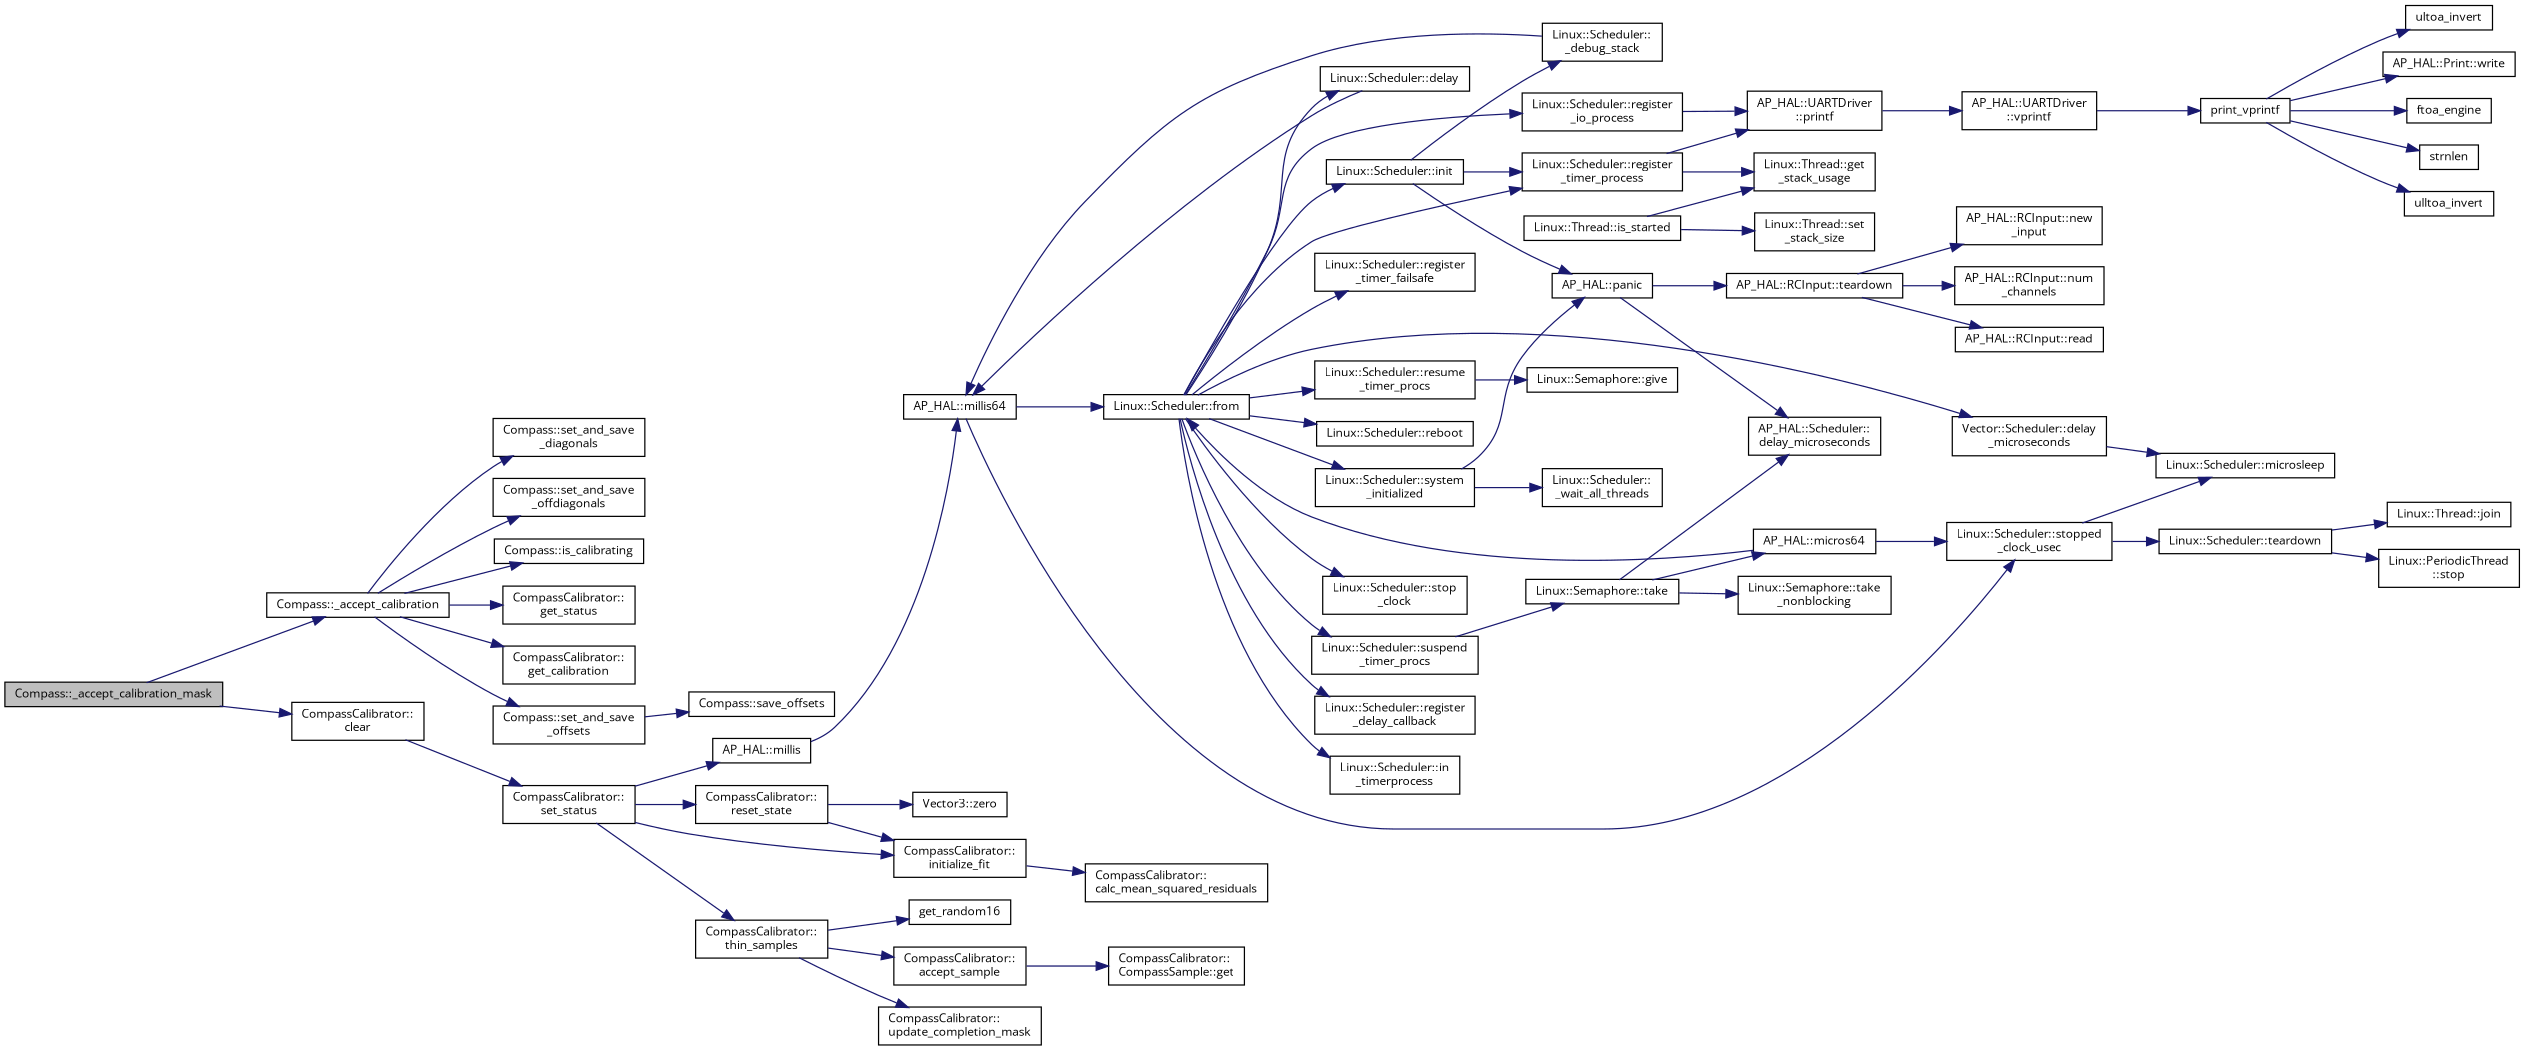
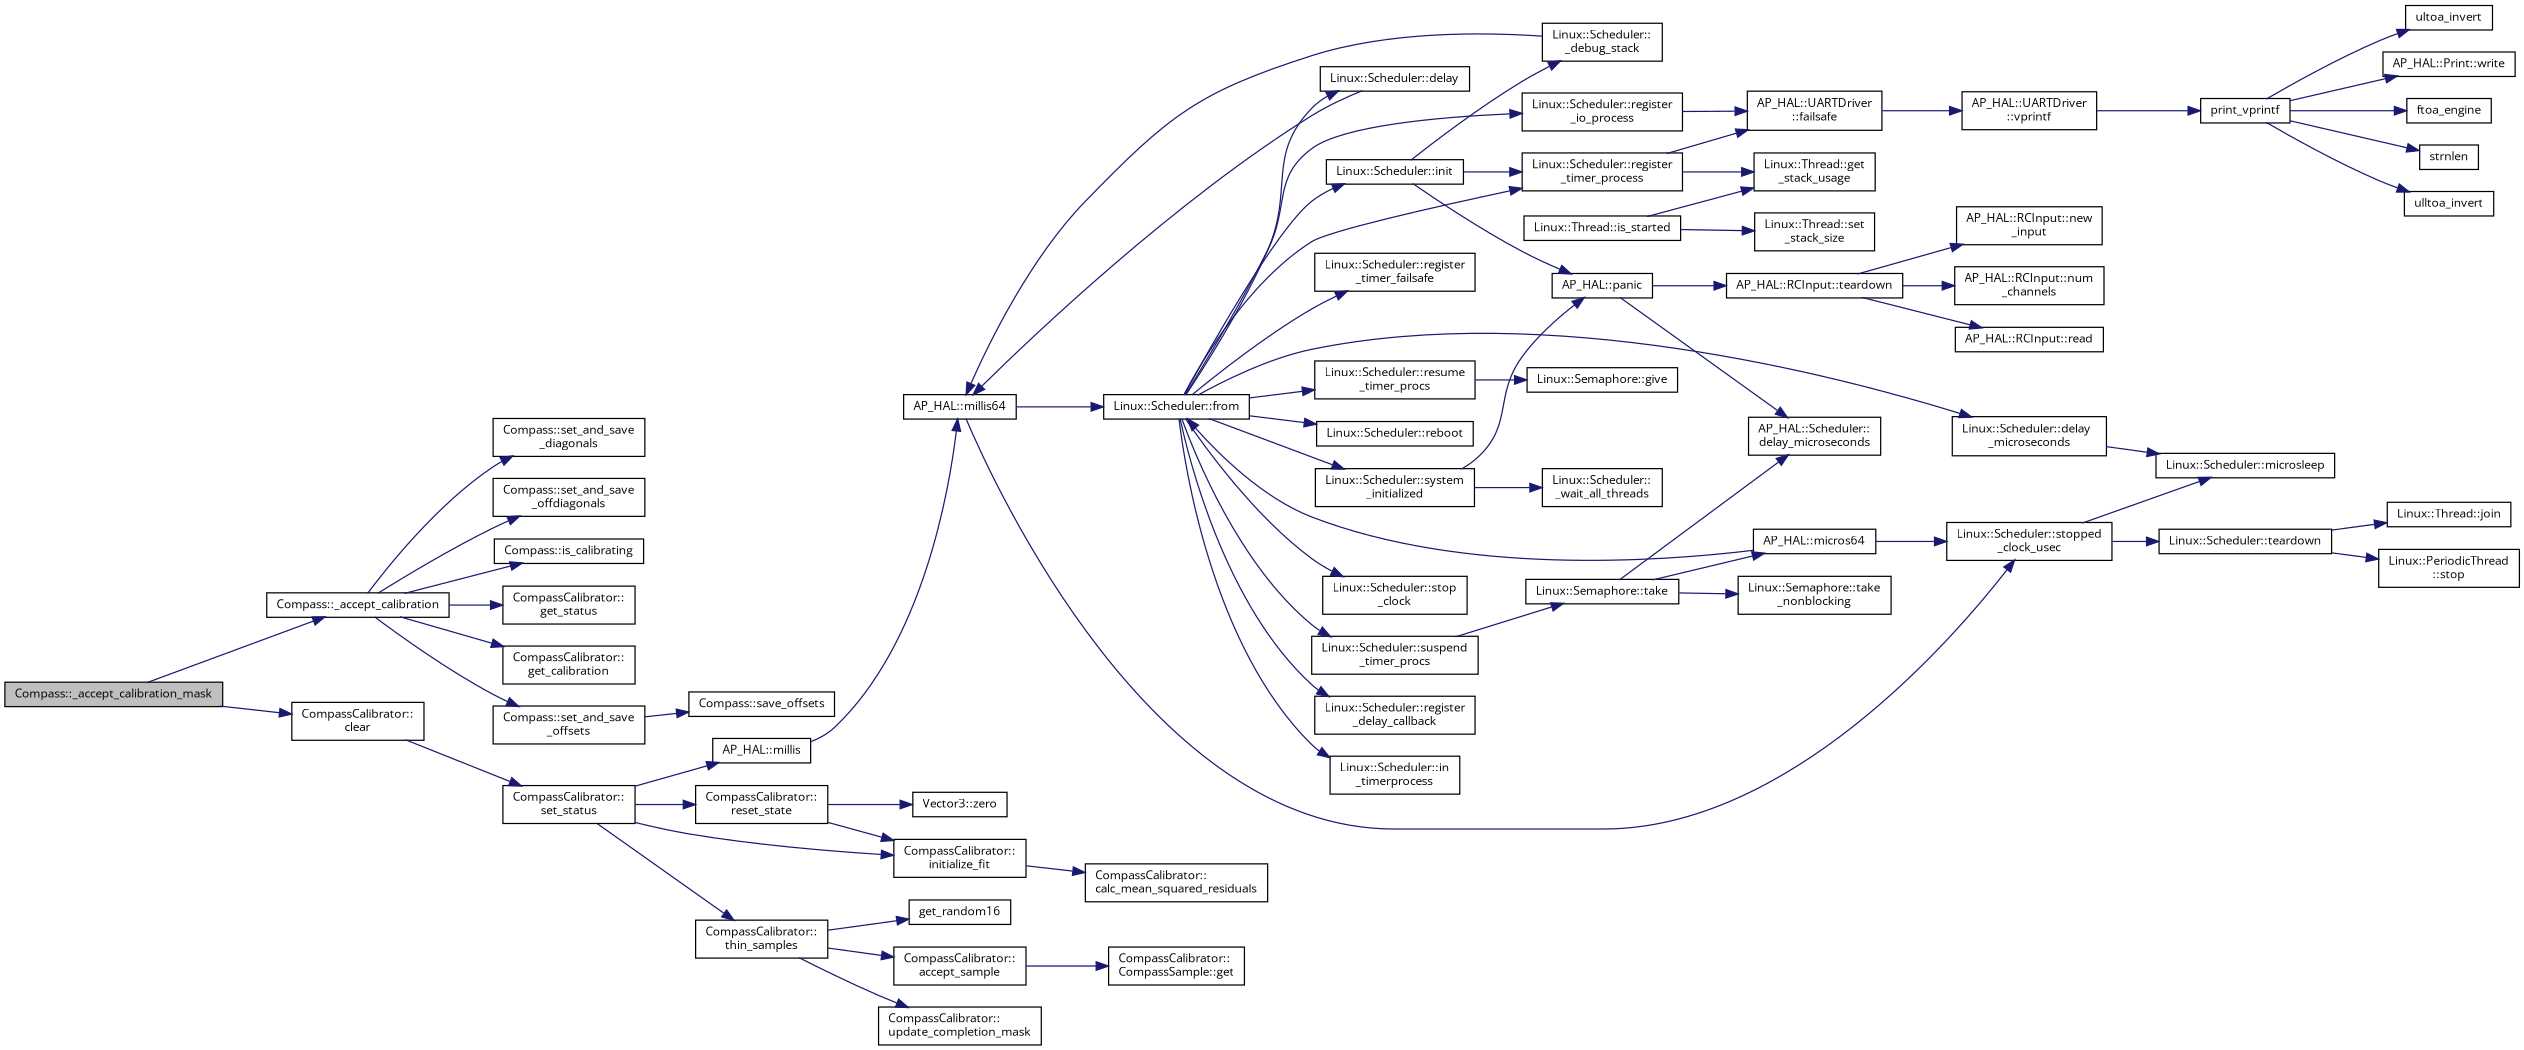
node "AP_HAL::UARTDriver ::printf": label "AP_HAL::UARTDriver ::printf" -> "AP_HAL::UARTDriver ::failsafe"
node "Vector::Scheduler::delay _microseconds": label "Vector::Scheduler::delay _microseconds" -> "Linux::Scheduler::delay _microseconds"
